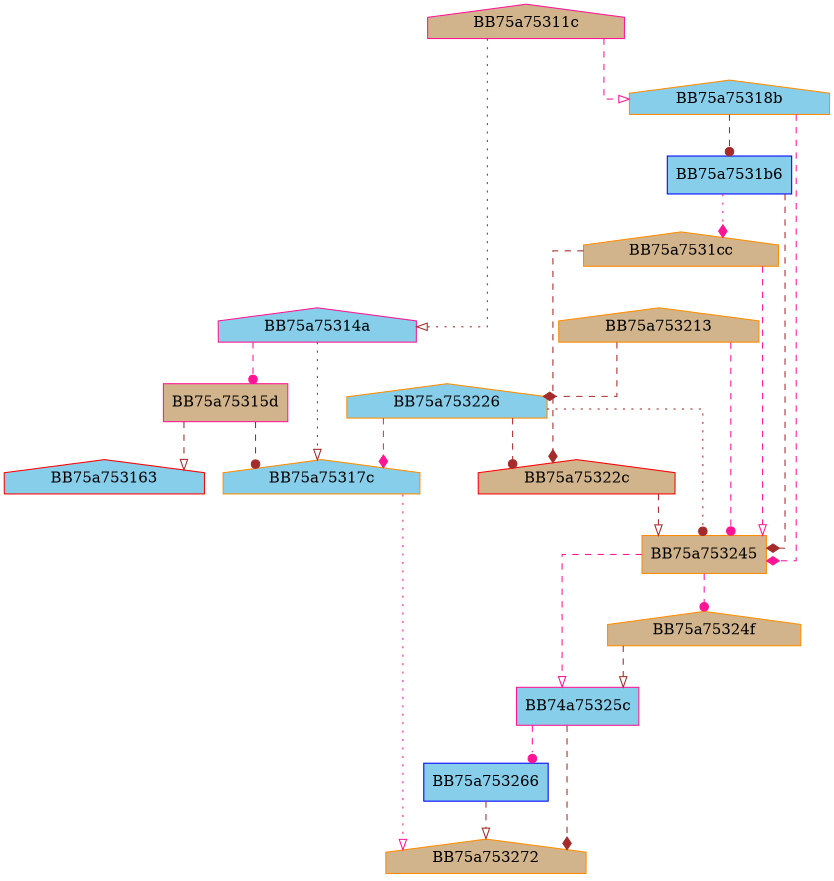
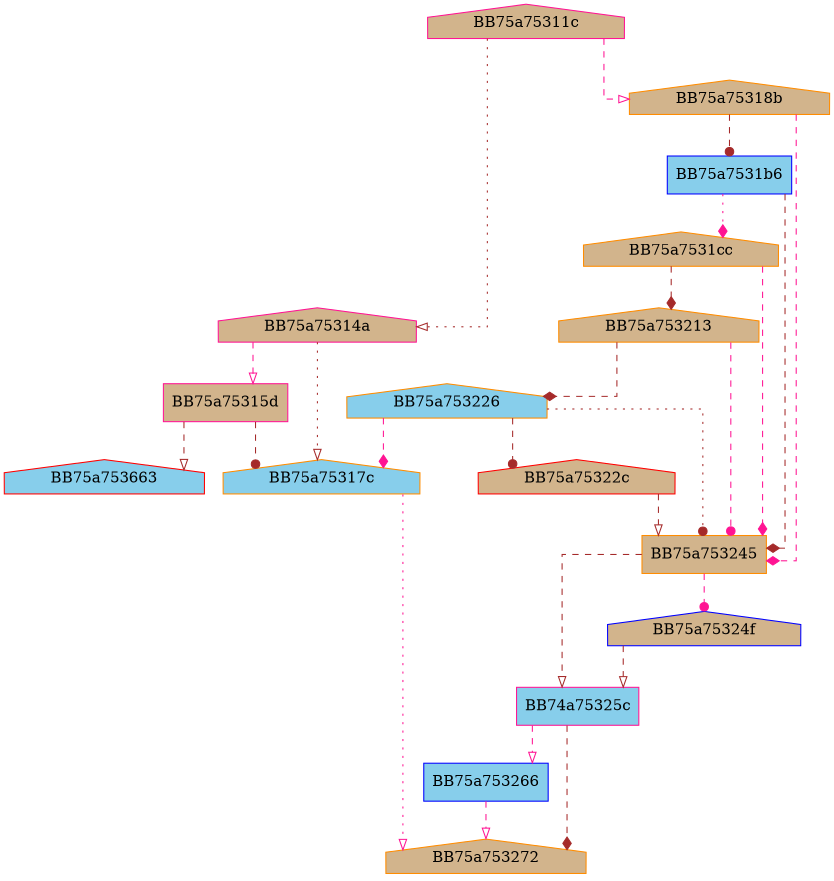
node "BB75a75318b": fillcolor skyblue -> tan
node "BB75a75314a": fillcolor skyblue -> tan
edge "BB75a7531cc" -> "BB75a75322c": now "BB75a7531cc" -> "BB75a753213"
edge "BB75a75314a" -> "BB75a75315d": arrowhead dot -> onormal
edge "BB75a7531cc" -> "BB75a753245": arrowhead onormal -> diamond
node "BB75a753163": label "BB75a753163" -> "BB75a753663"
edge "BB75a753245" -> "BB74a75325c": color deeppink -> brown
node "BB75a75324f": color darkorange -> blue
edge "BB74a75325c" -> "BB75a753266": arrowhead dot -> onormal
edge "BB75a753266" -> "BB75a753272": color brown -> deeppink
